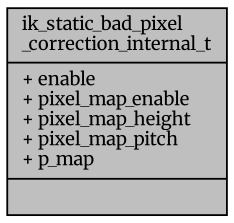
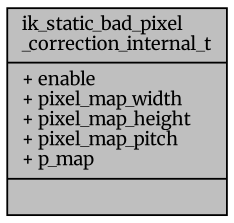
node "ik_static_bad_pixel": text "+ pixel_map_enable" -> "+ pixel_map_width"
